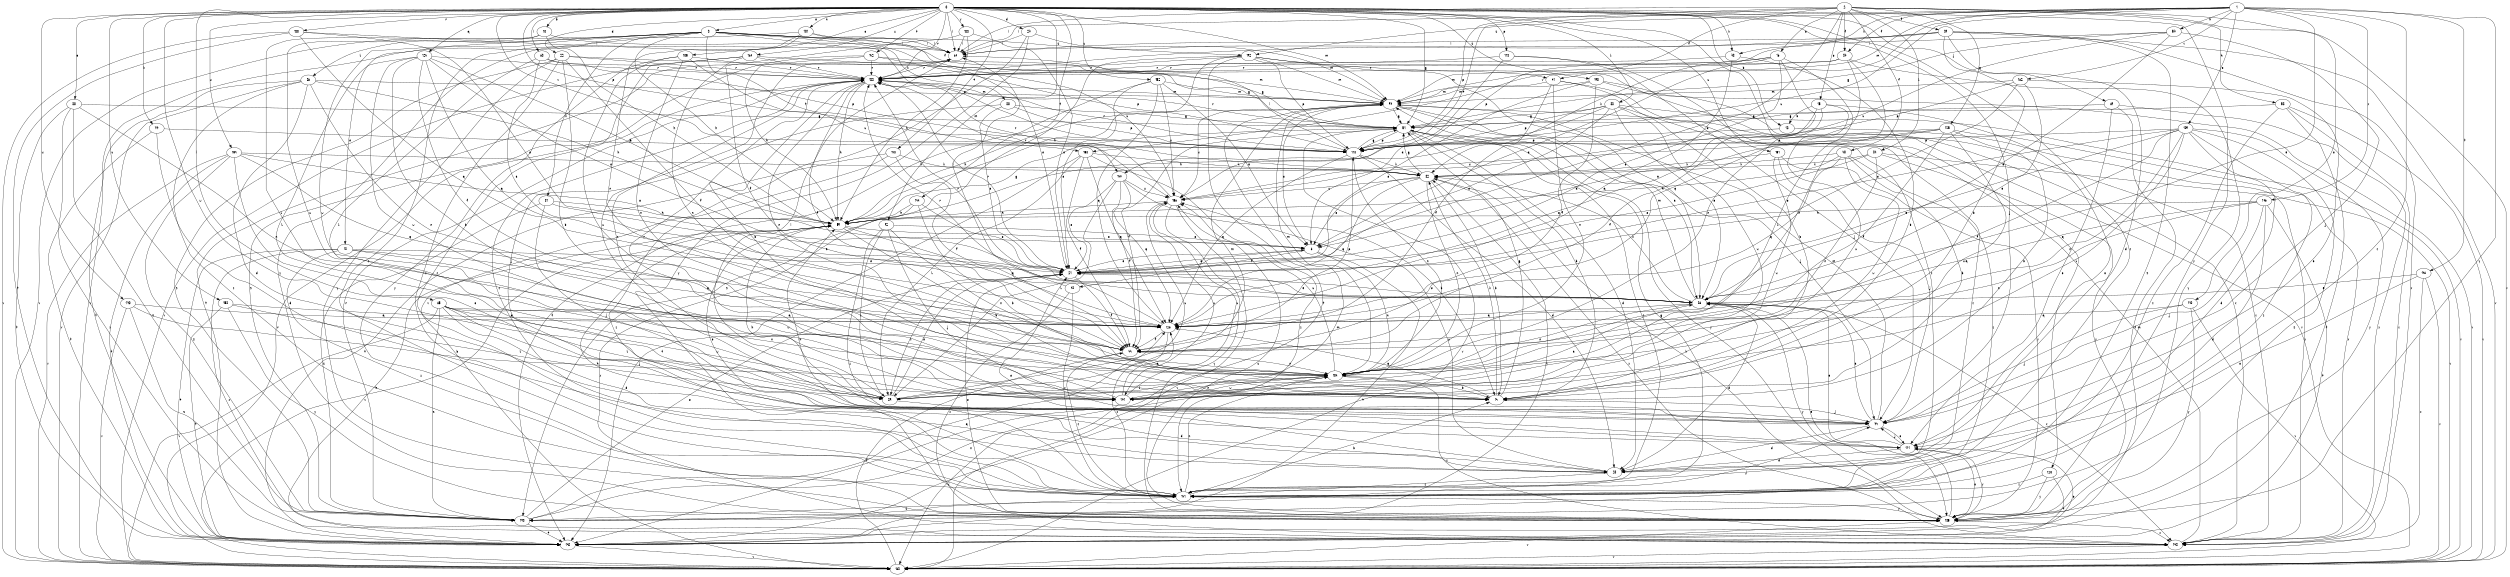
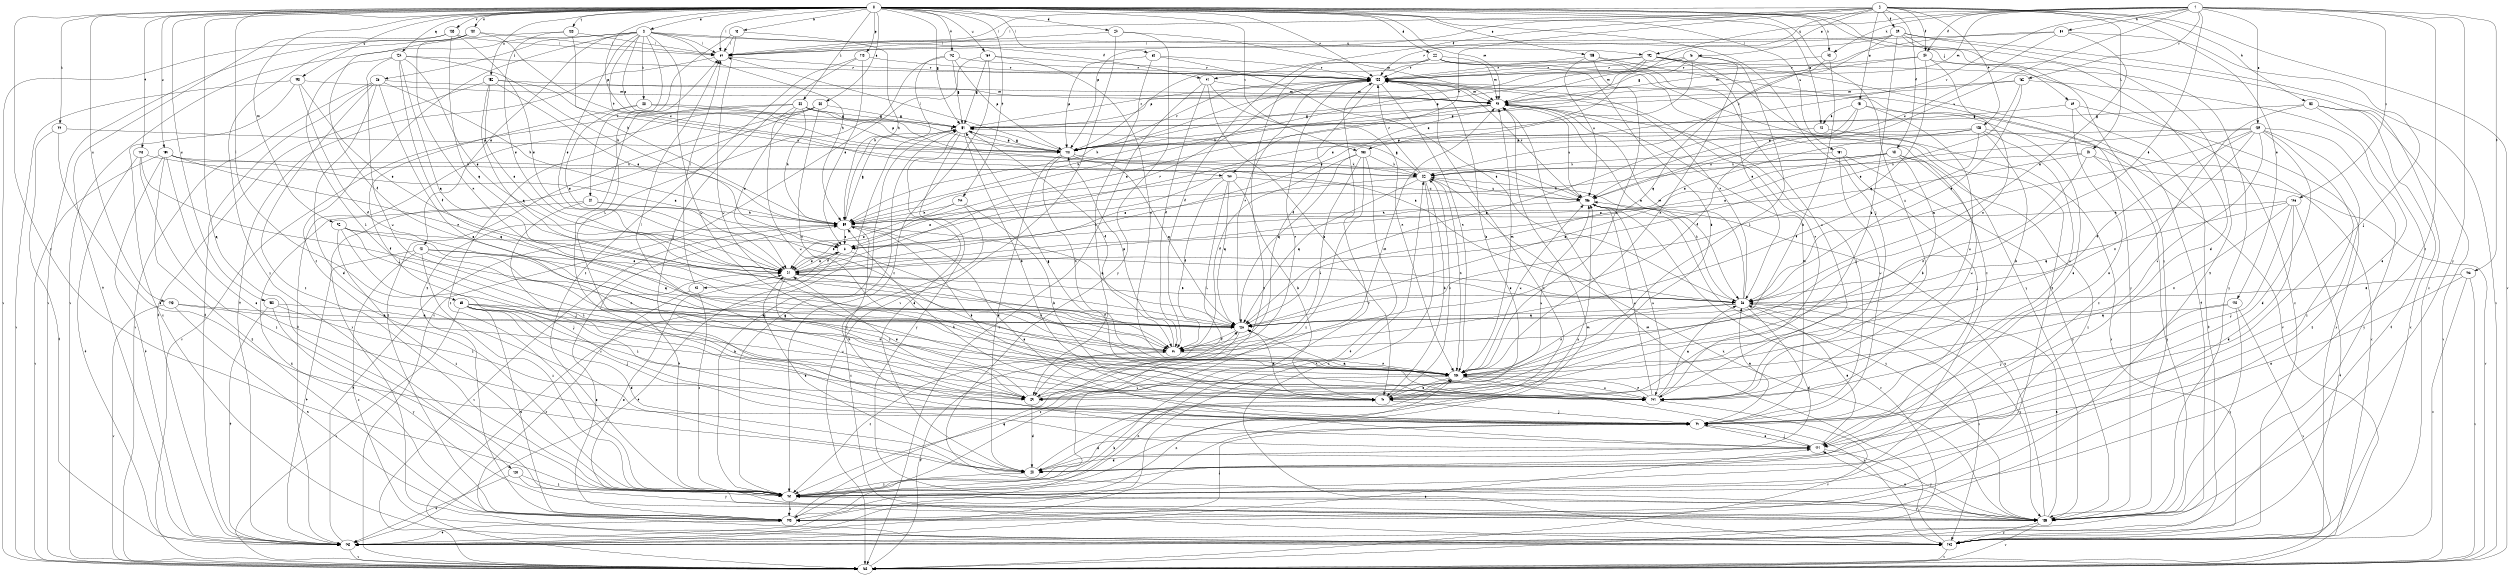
edge "2" -> "125": label "q" -> "t"
edge "124" -> "14": removed, label "b"
